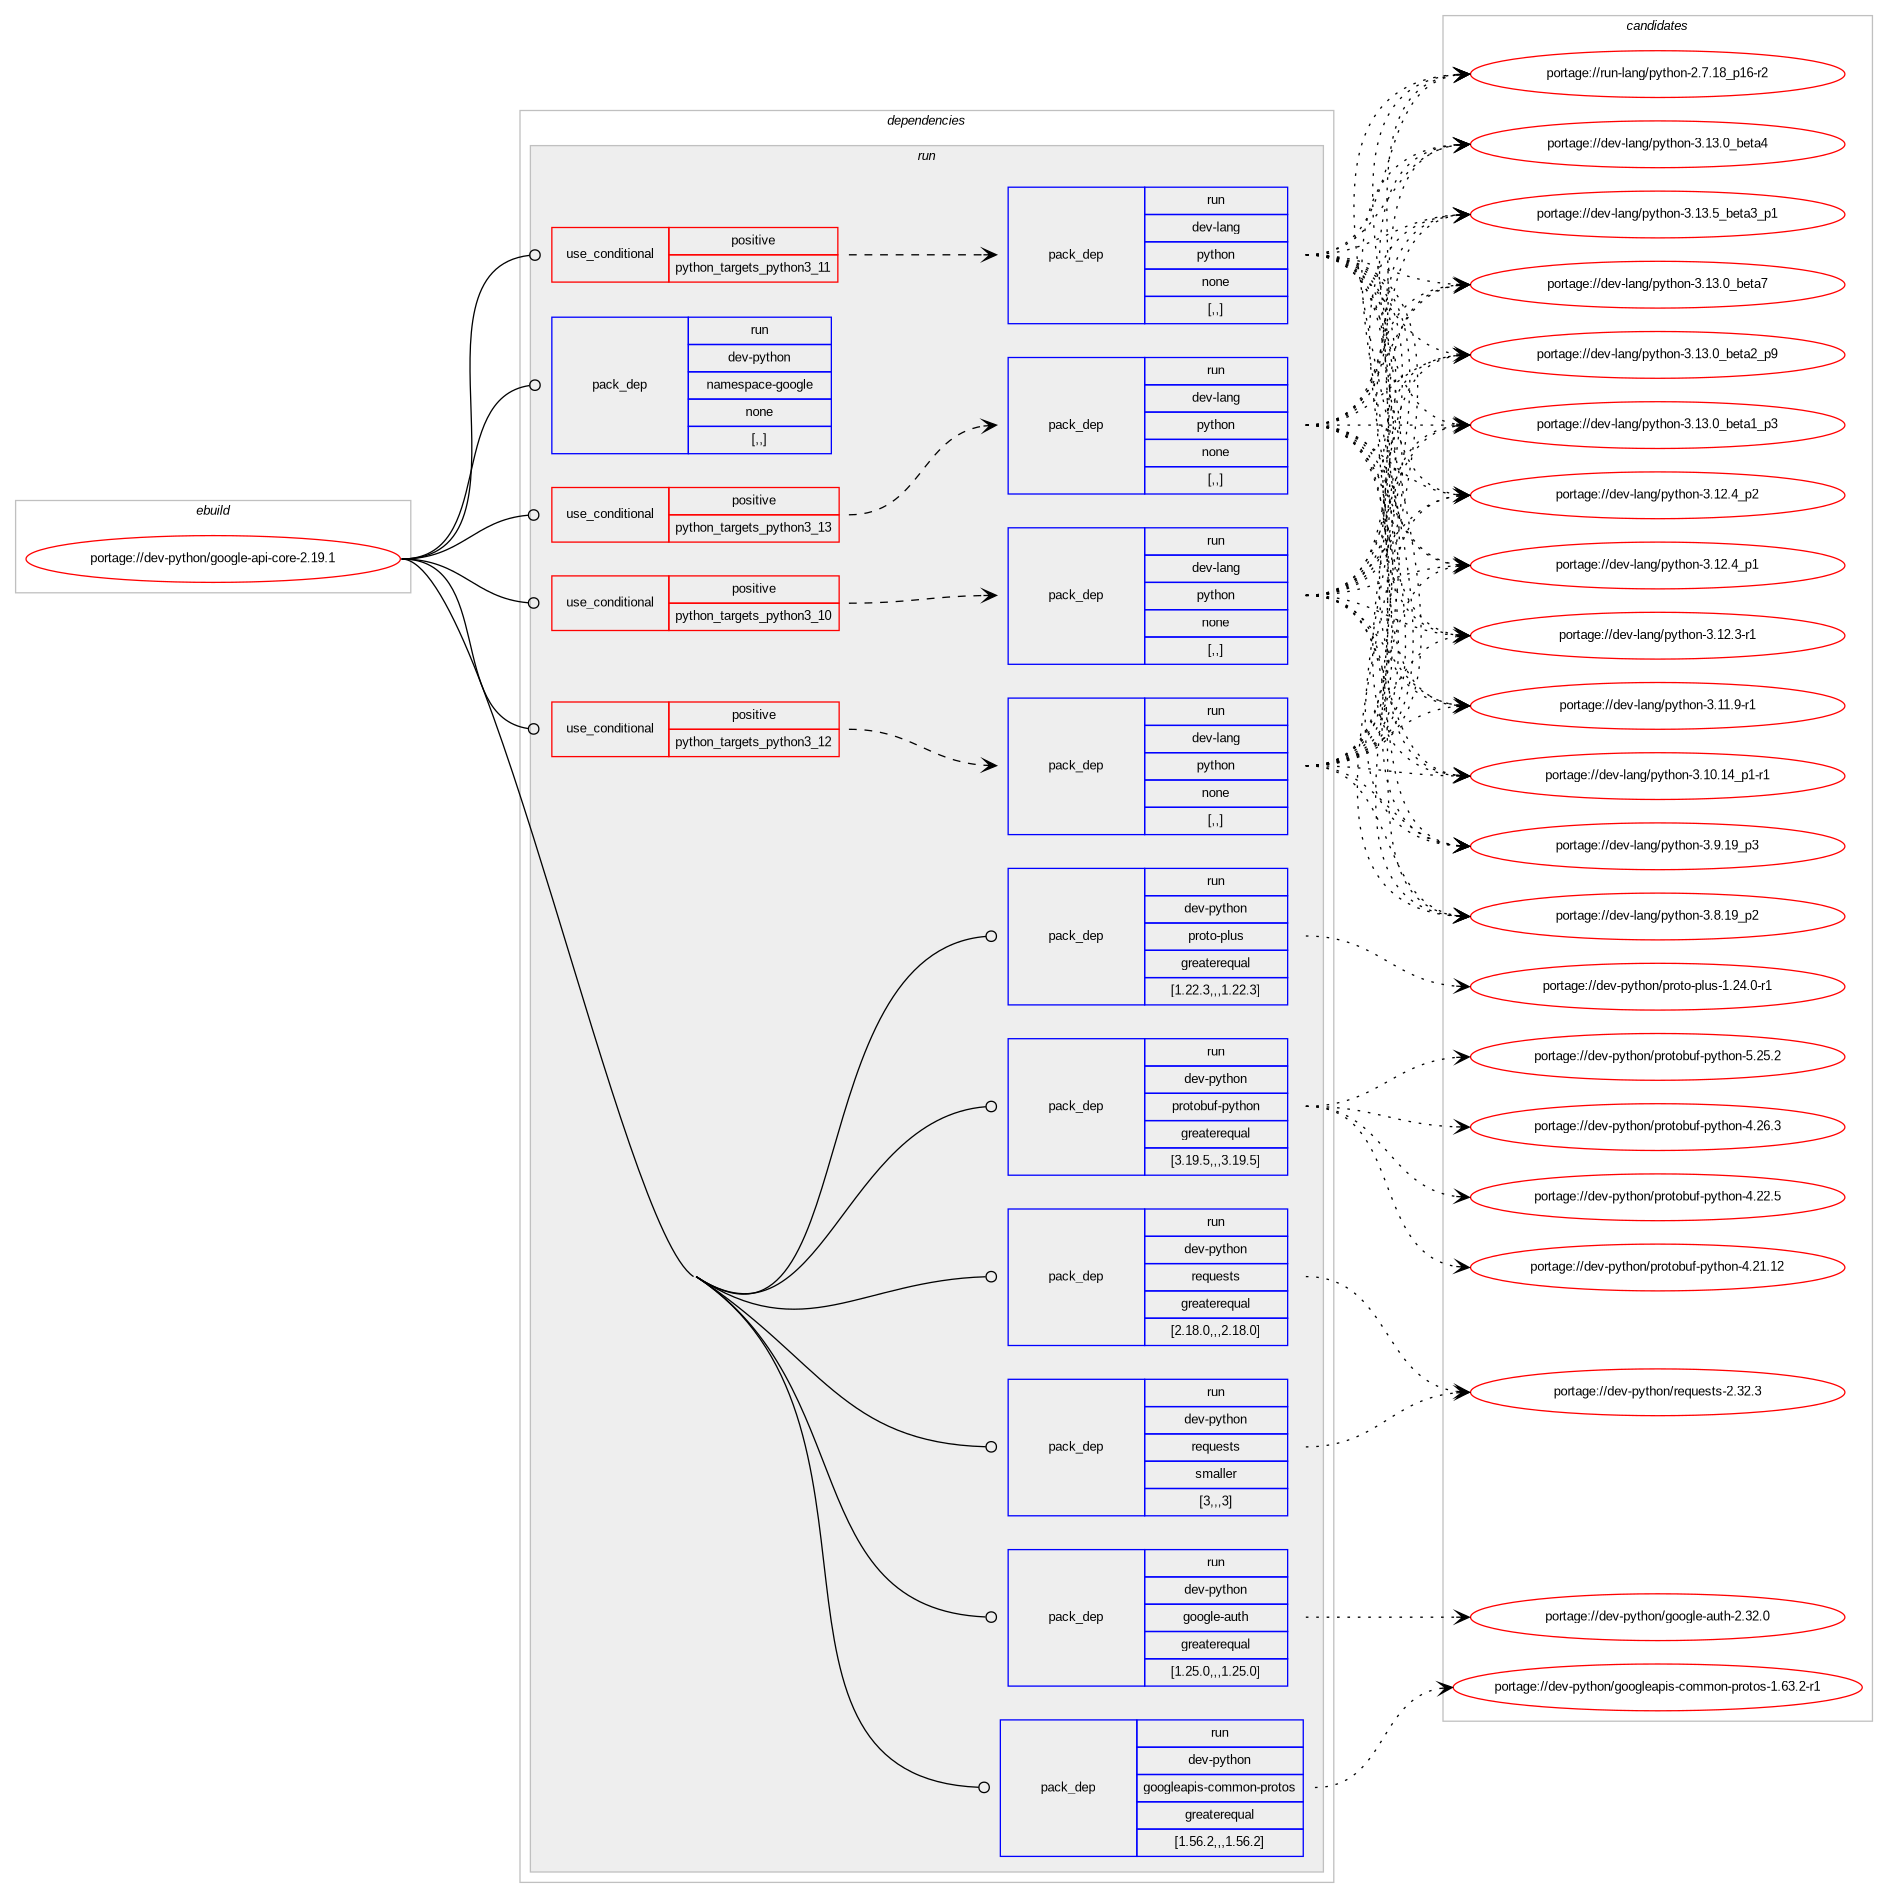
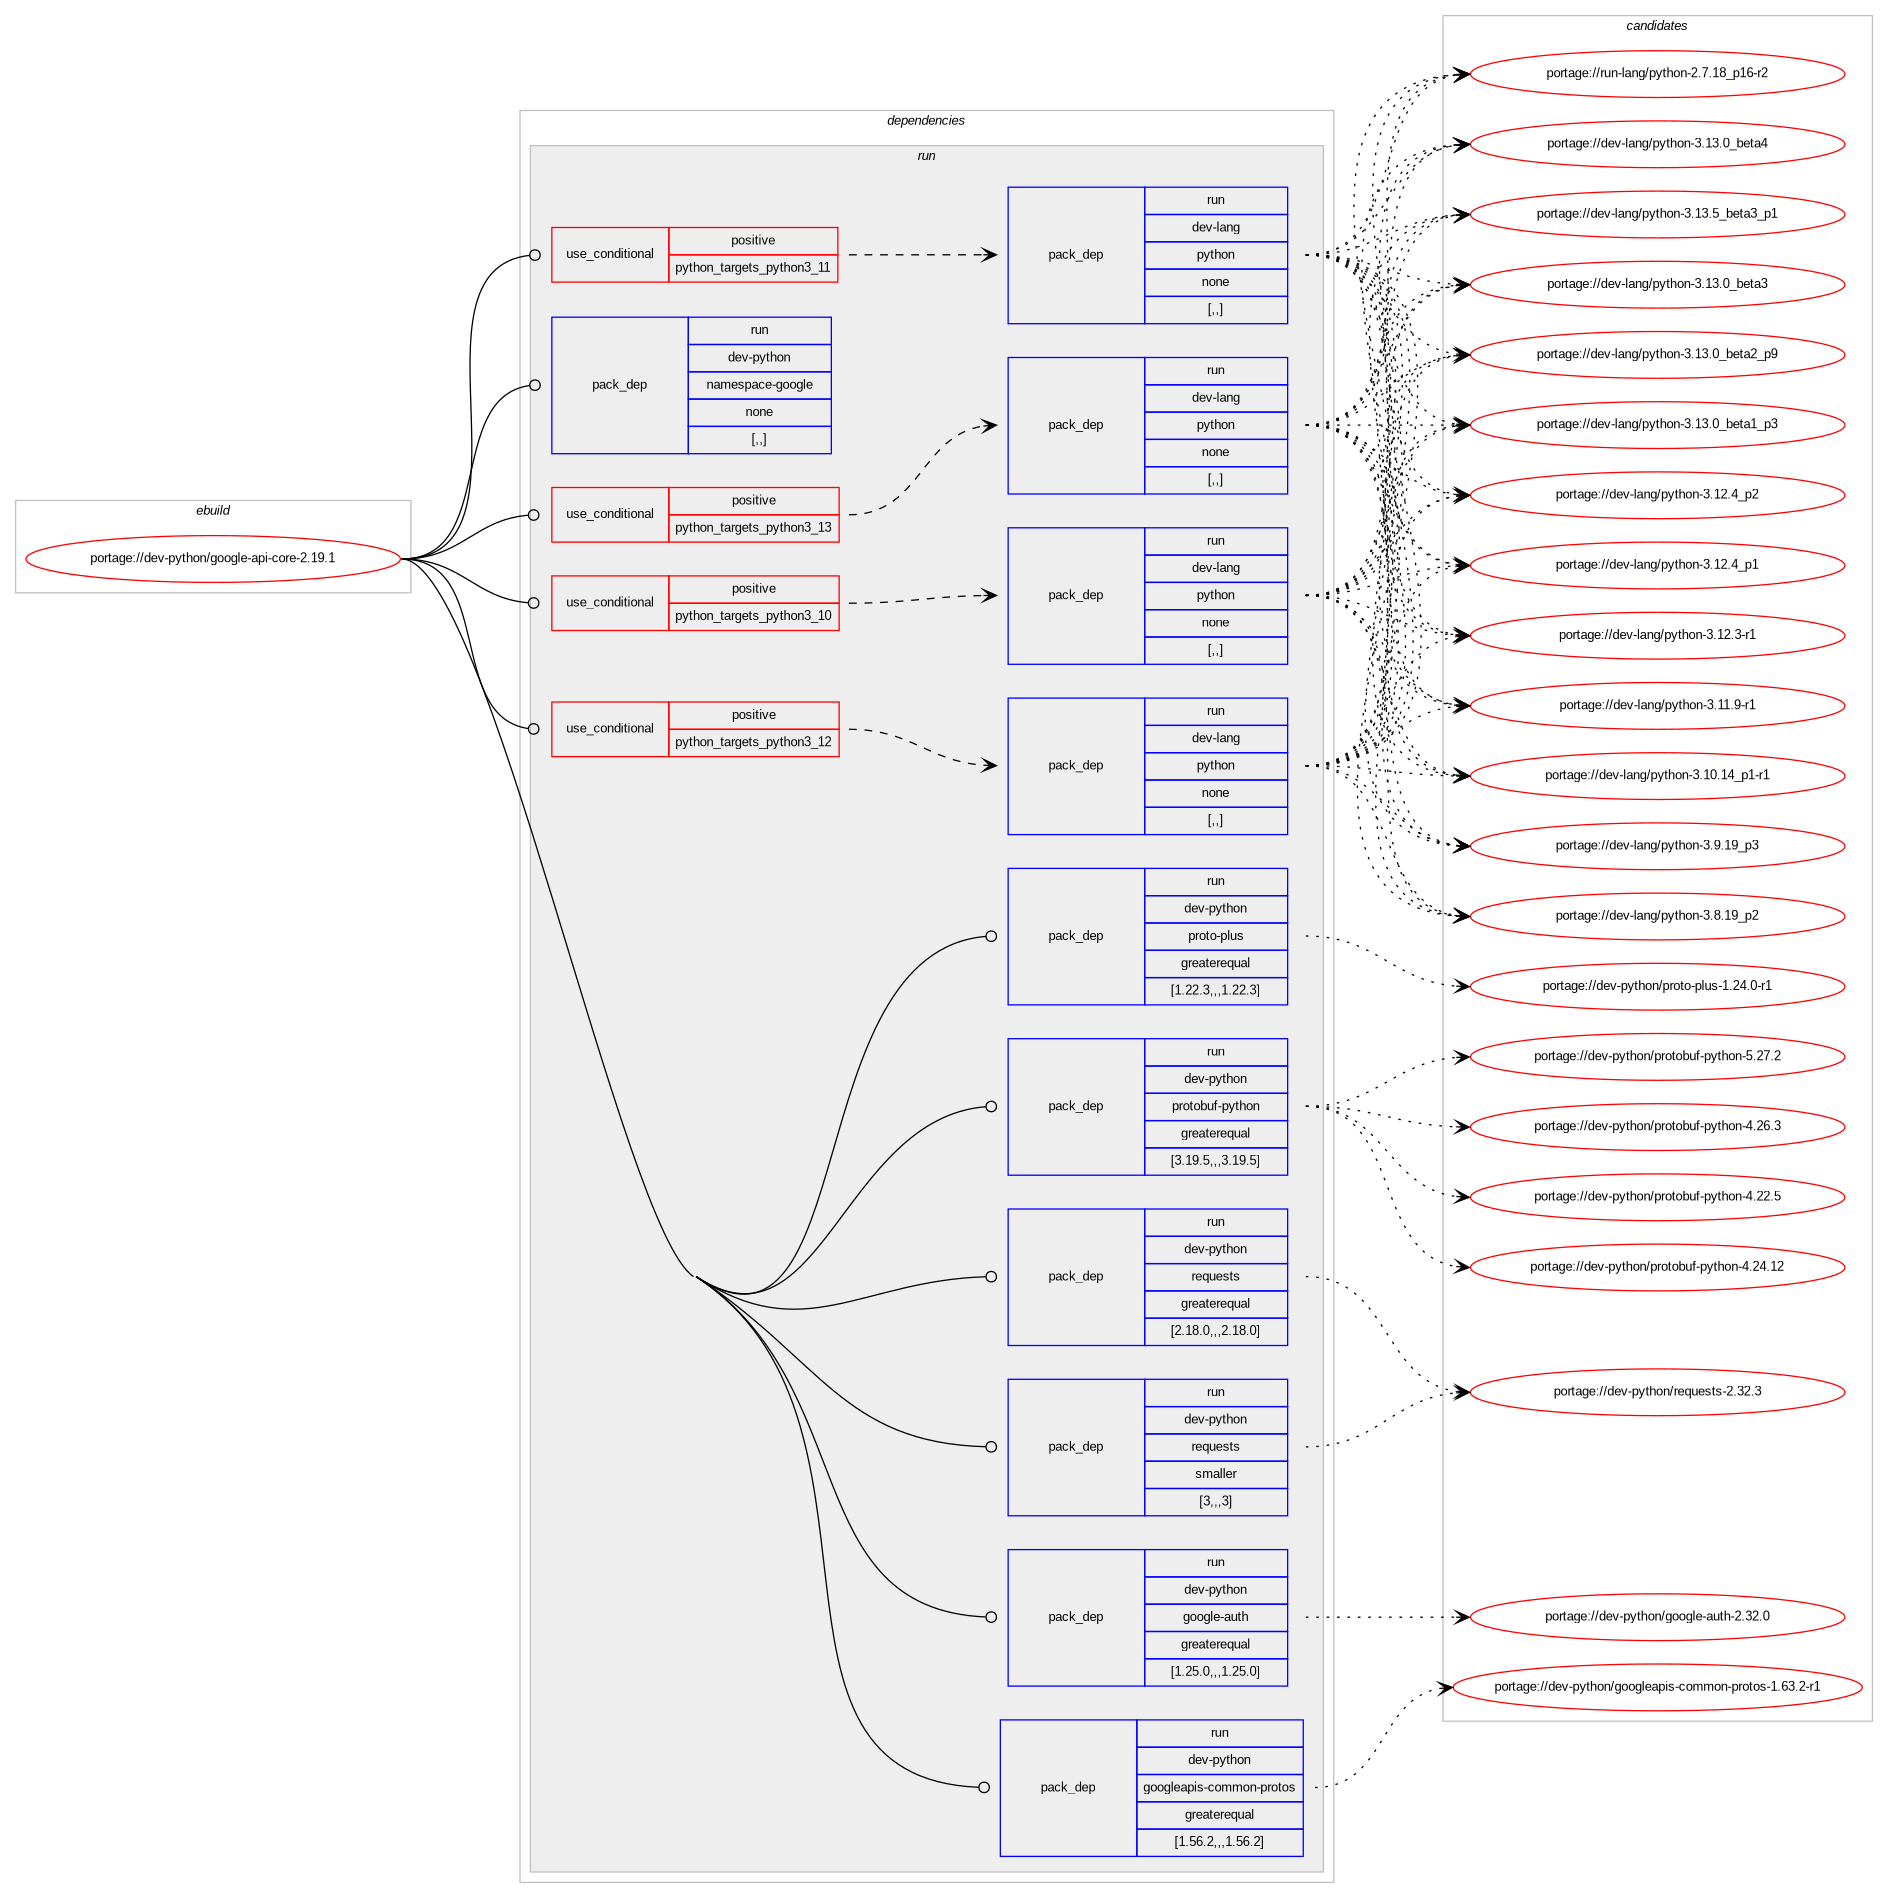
node "portage://dev-lang/python-3.13.0_beta7": label "portage://dev-lang/python-3.13.0_beta7" -> "portage://dev-lang/python-3.13.0_beta3"
node "portage://dev-python/protobuf-python-5.25.2": label "portage://dev-python/protobuf-python-5.25.2" -> "portage://dev-python/protobuf-python-5.27.2"
node "portage://dev-python/protobuf-python-4.21.12": label "portage://dev-python/protobuf-python-4.21.12" -> "portage://dev-python/protobuf-python-4.24.12"
